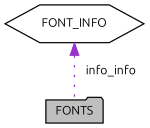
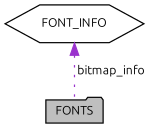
edge "FONTS" -> "FONT_INFO": label " info_info" -> " bitmap_info"
